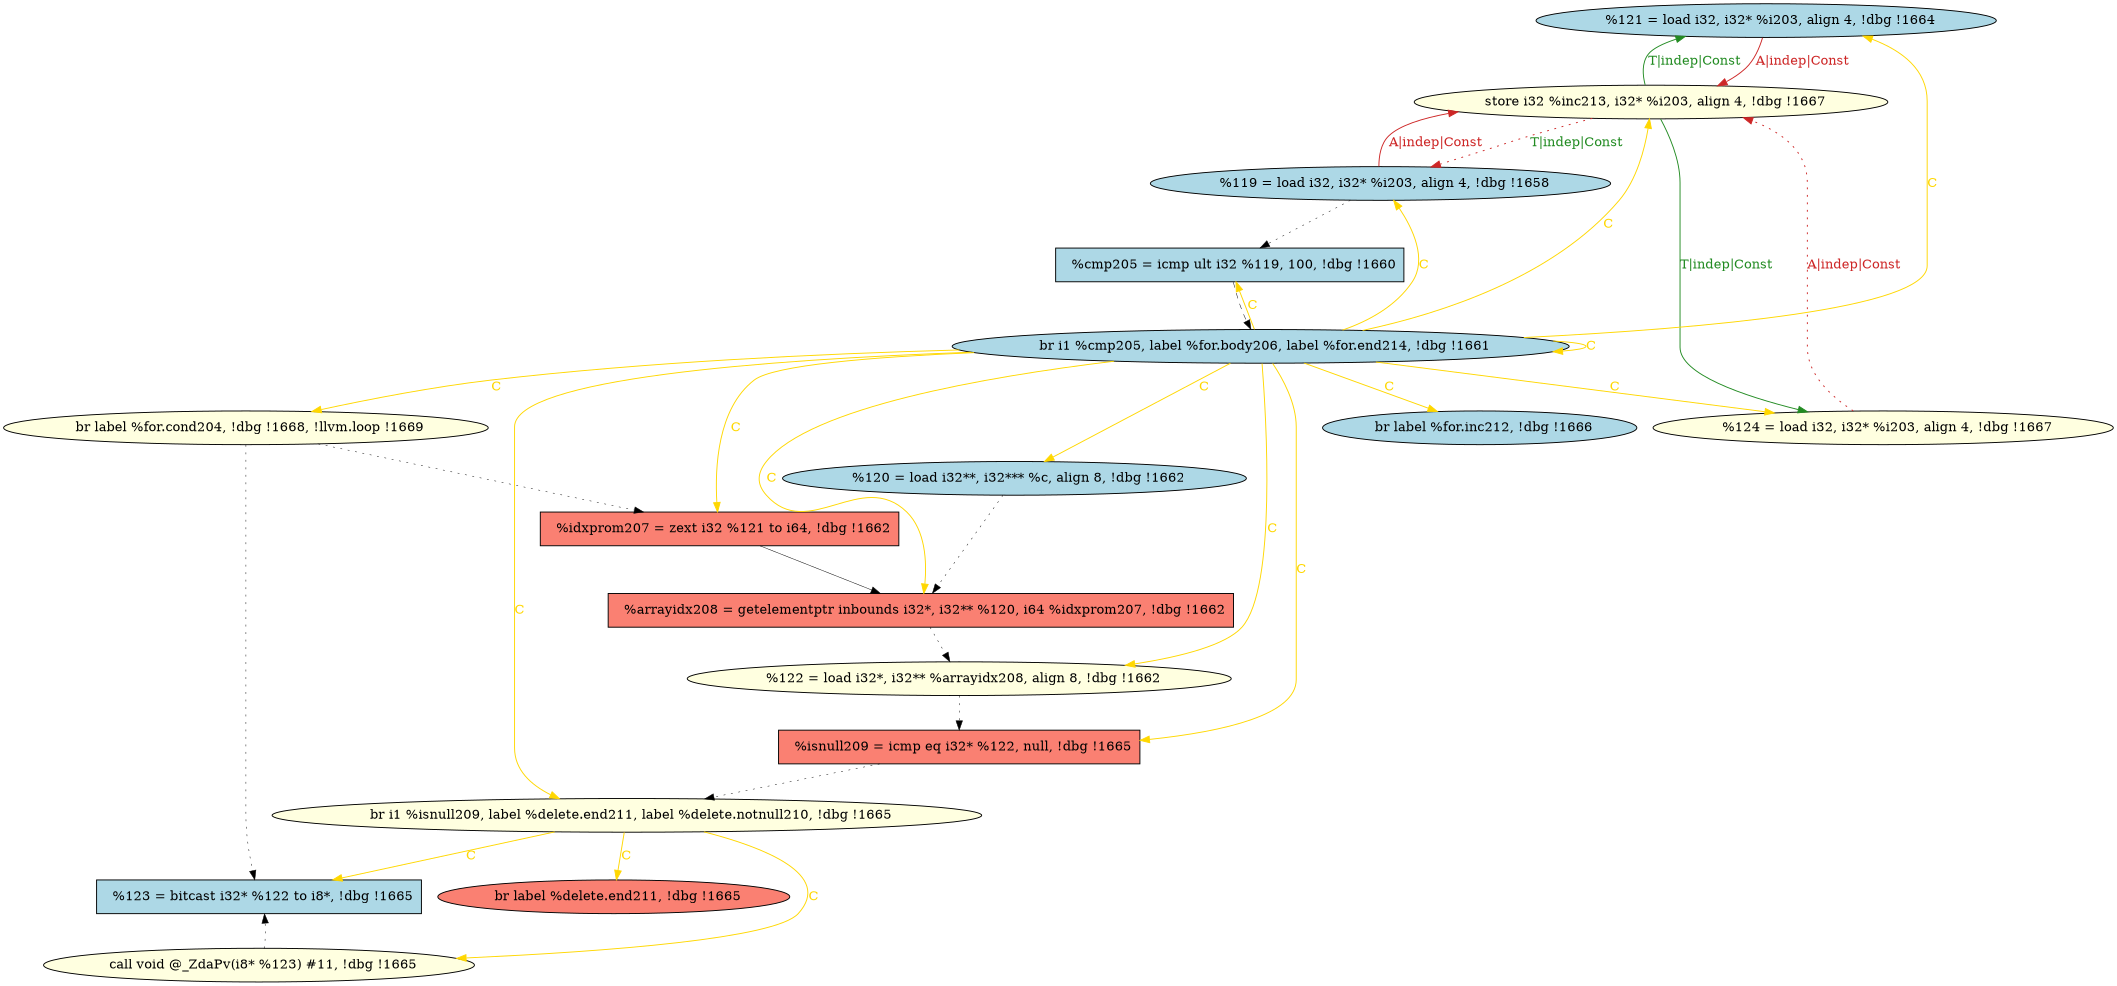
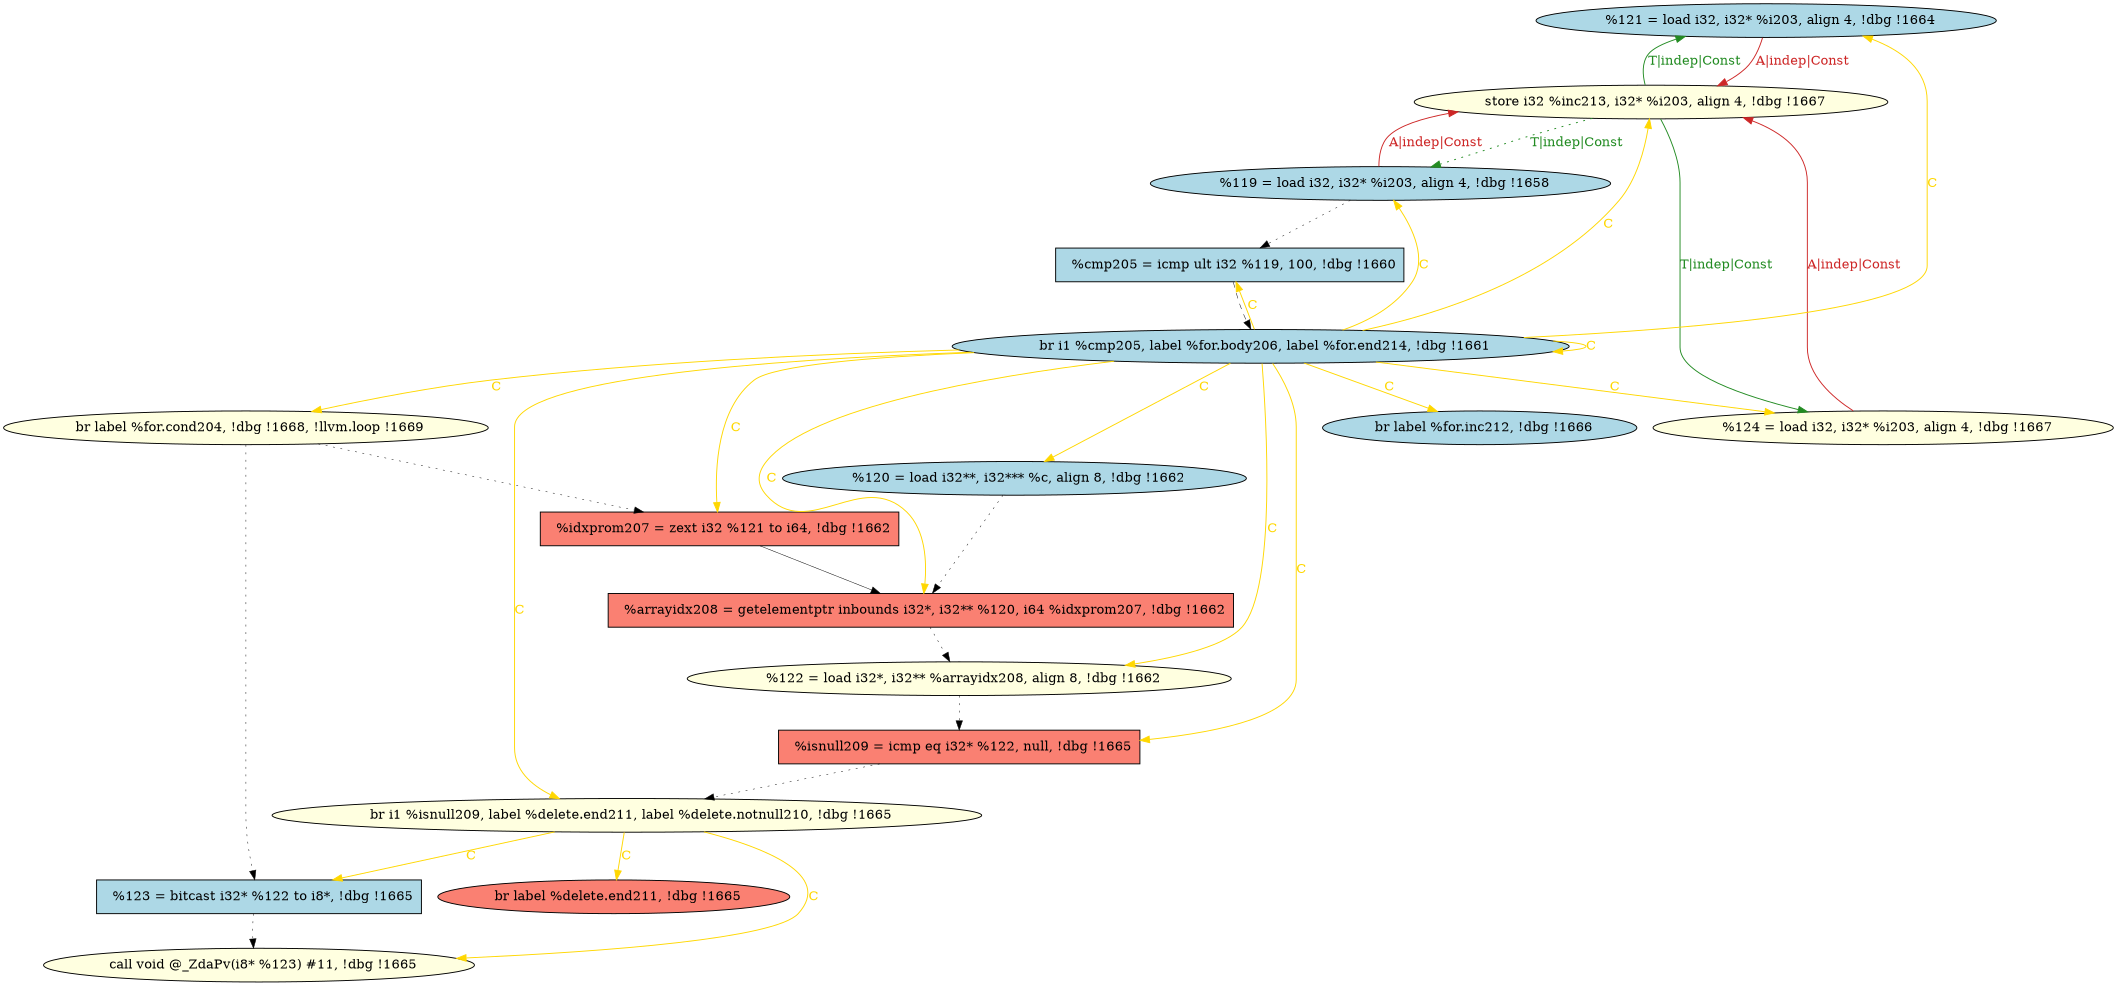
edge "store i32 %inc213, i32* %i203, align 4, !dbg !1667" -> "%119 = load i32, i32* %i203, align 4, !dbg !1658": color firebrick3 -> forestgreen
edge "%124 = load i32, i32* %i203, align 4, !dbg !1667" -> "store i32 %inc213, i32* %i203, align 4, !dbg !1667": style dotted -> bold
edge "call void @_ZdaPv(i8* %123) #11, !dbg !1665" -> "%123 = bitcast i32* %122 to i8*, !dbg !1665": reversed
